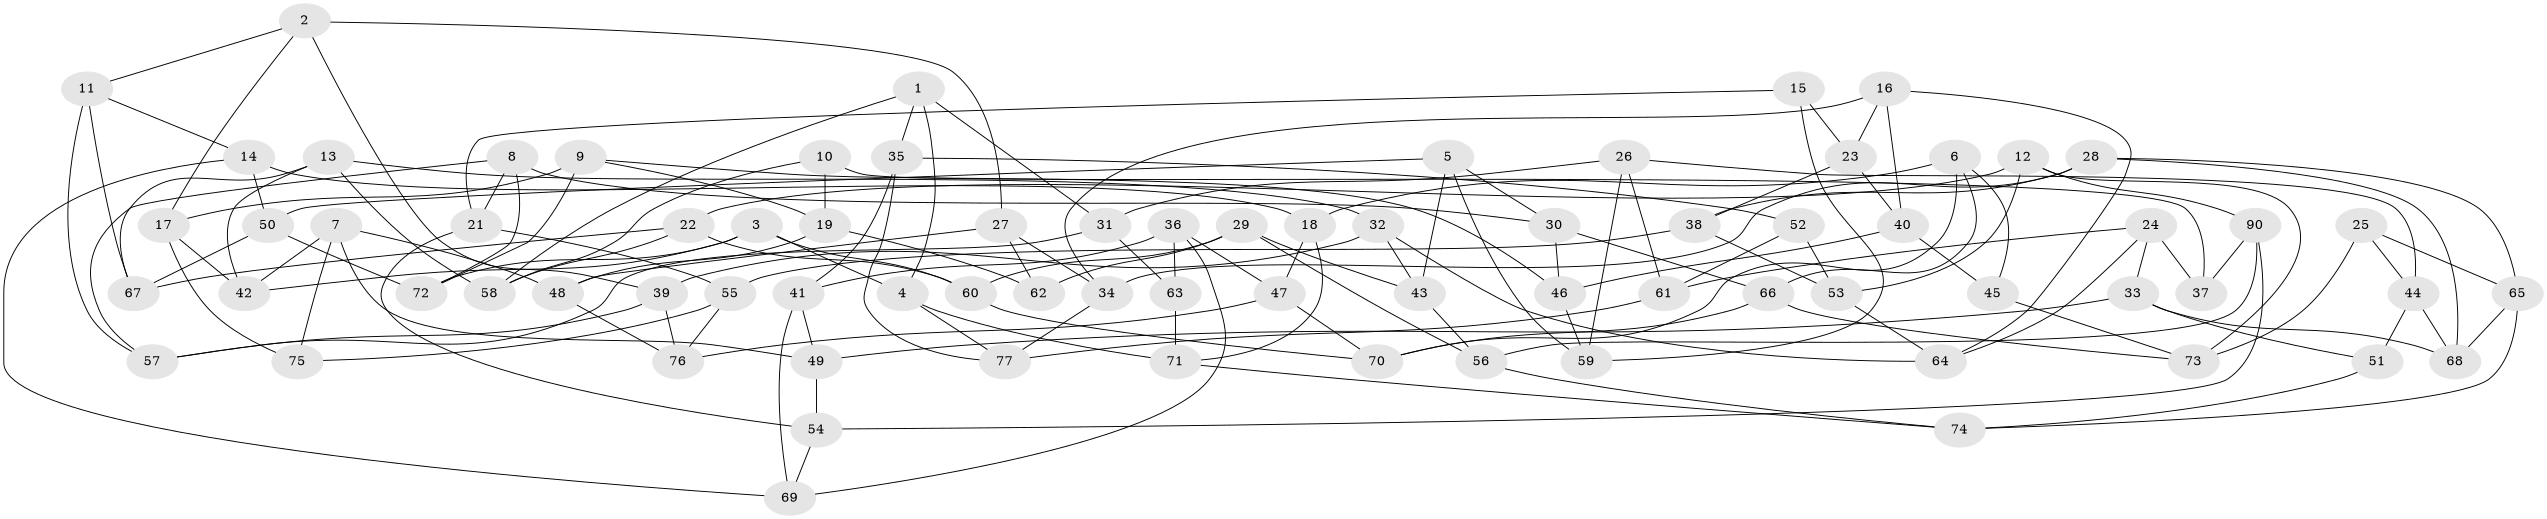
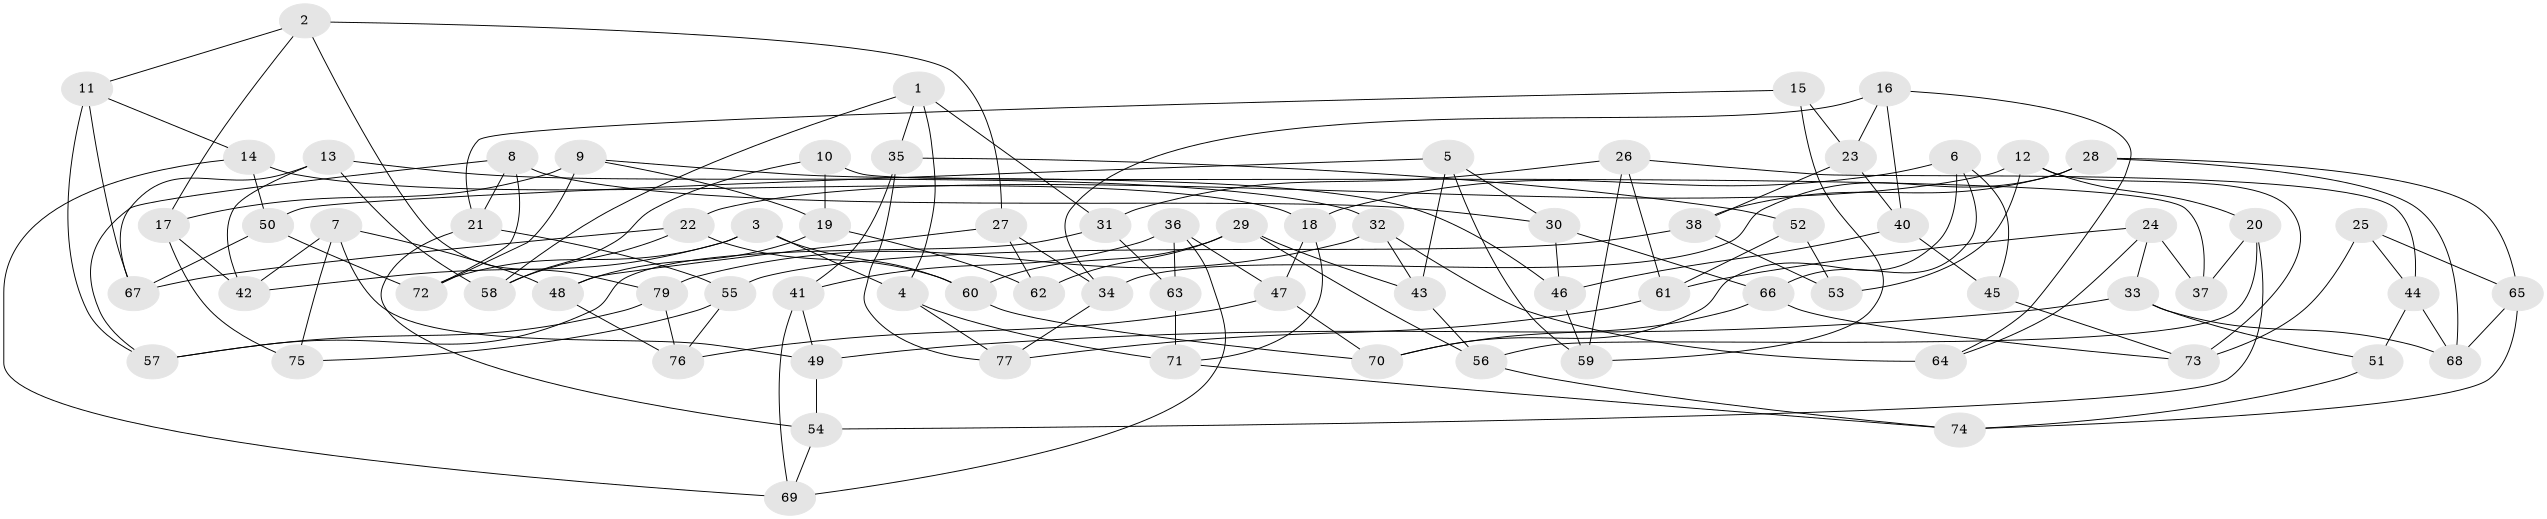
node "90": label "90" -> "20"
node "39": label "39" -> "79"
edge "53" -- "64": removed
